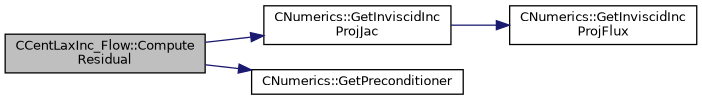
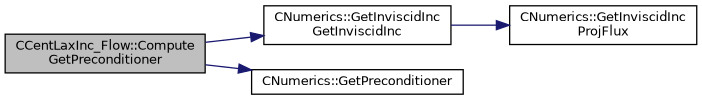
node "CNumerics::GetInviscidInc ProjJac": label "CNumerics::GetInviscidInc ProjJac" -> "CNumerics::GetInviscidInc GetInviscidInc"
node "CCentLaxInc_Flow::Compute Residual": label "CCentLaxInc_Flow::Compute Residual" -> "CCentLaxInc_Flow::Compute GetPreconditioner"
